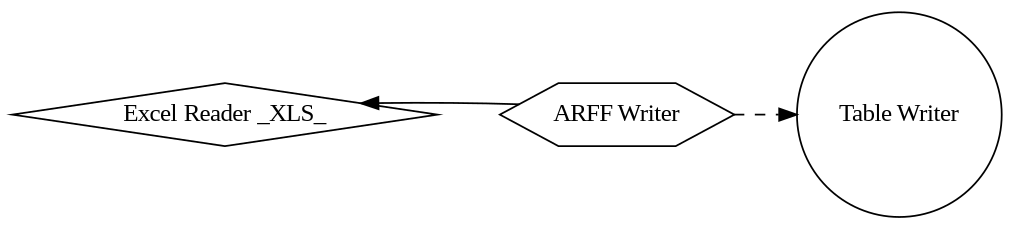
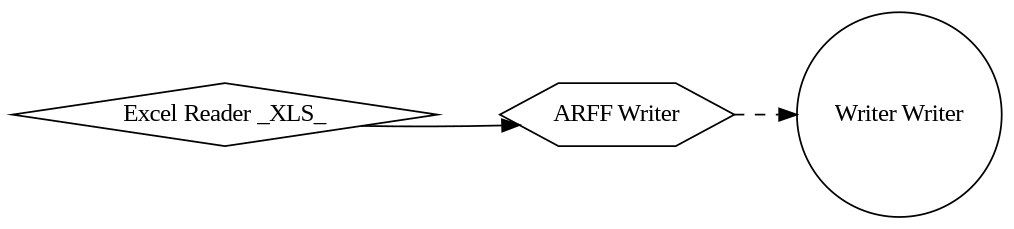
edge "ARFF Writer" -> "Excel Reader _XLS_": reversed
node "Table Writer": label "Table Writer" -> "Writer Writer"
